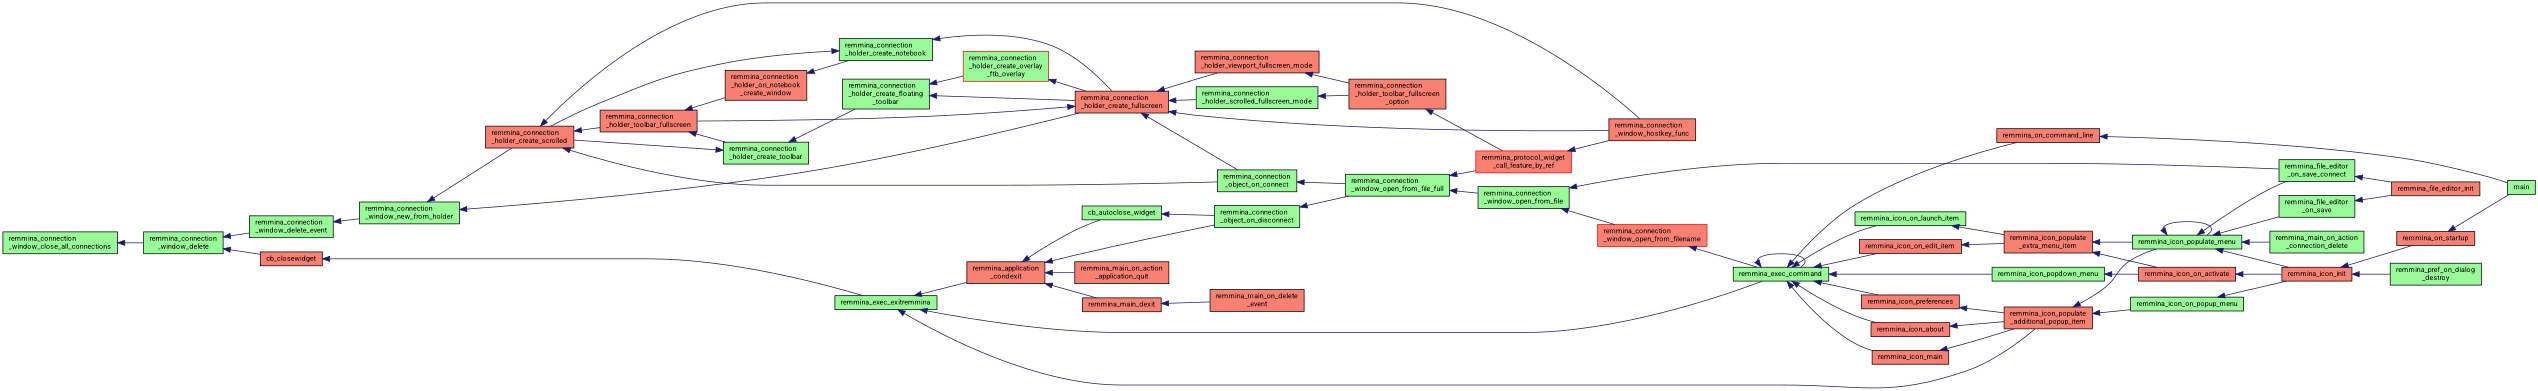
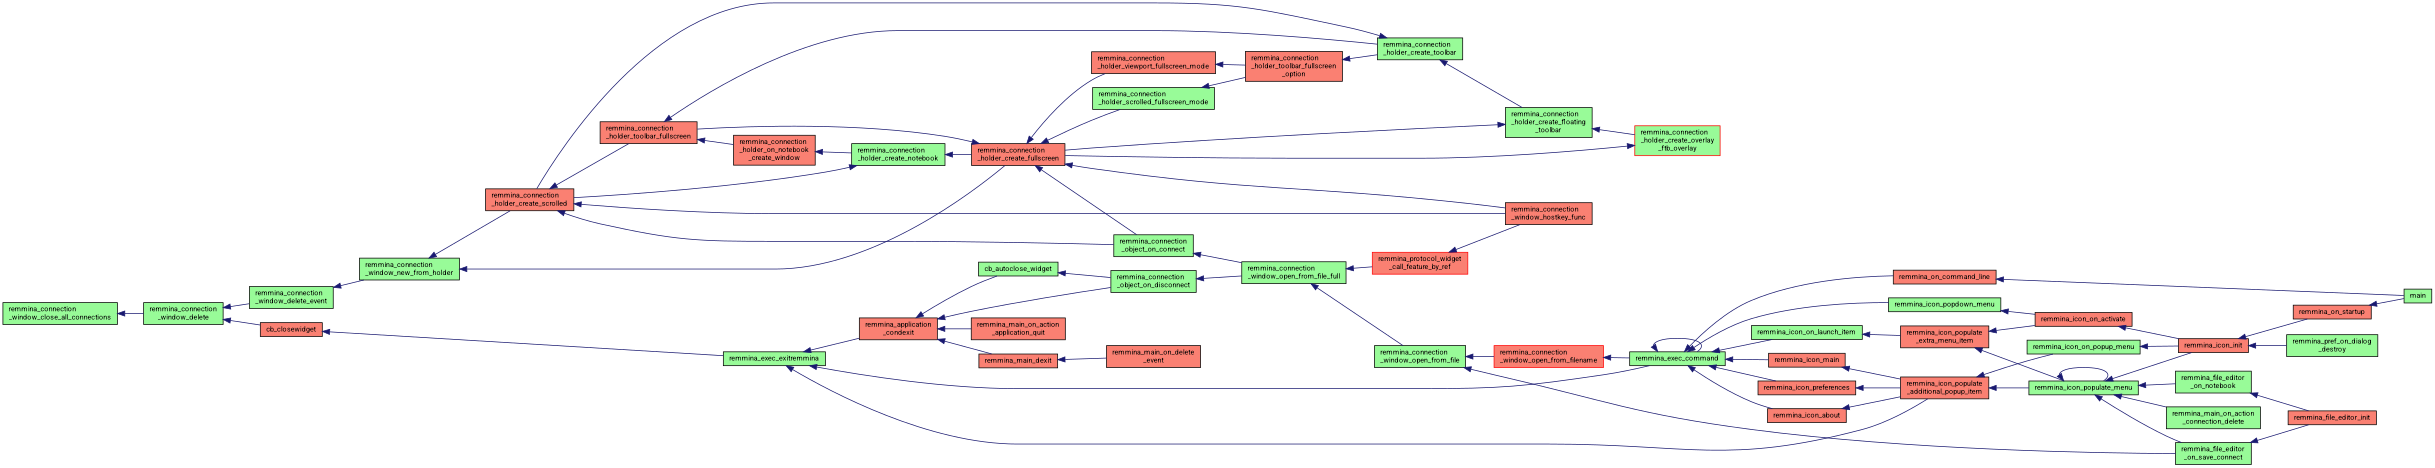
edge "remmina_protocol_widget _call_feature_by_ref" -> "remmina_connection _holder_toolbar_fullscreen _option": now "remmina_connection _holder_create_toolbar" -> "remmina_connection _holder_toolbar_fullscreen _option"
node "remmina_file_editor _on_save": label "remmina_file_editor _on_save" -> "remmina_file_editor _on_notebook"
node "remmina_icon_on_edit_item": removed
